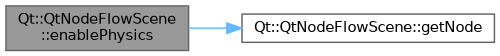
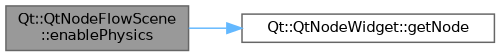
node "Qt::QtNodeFlowScene::getNode": label "Qt::QtNodeFlowScene::getNode" -> "Qt::QtNodeWidget::getNode"
